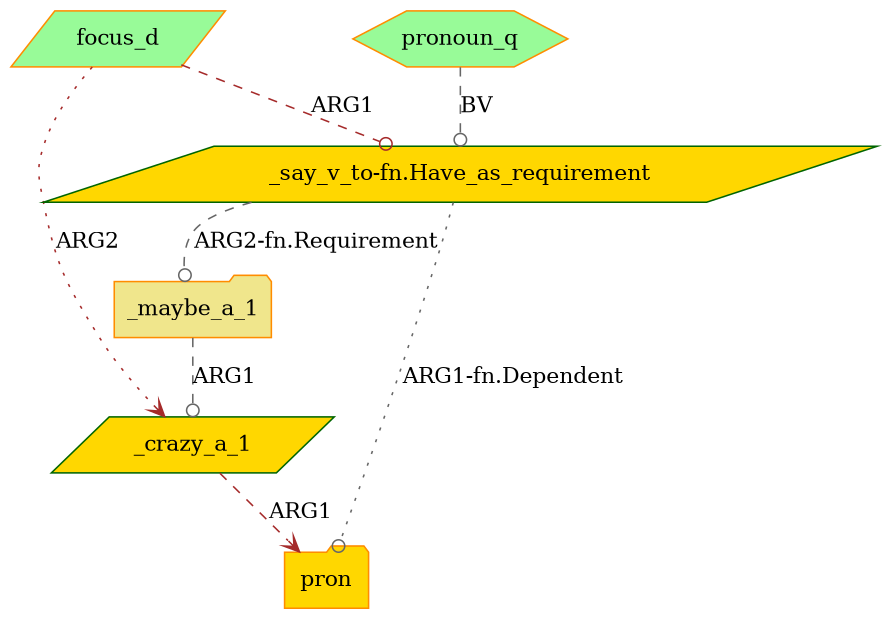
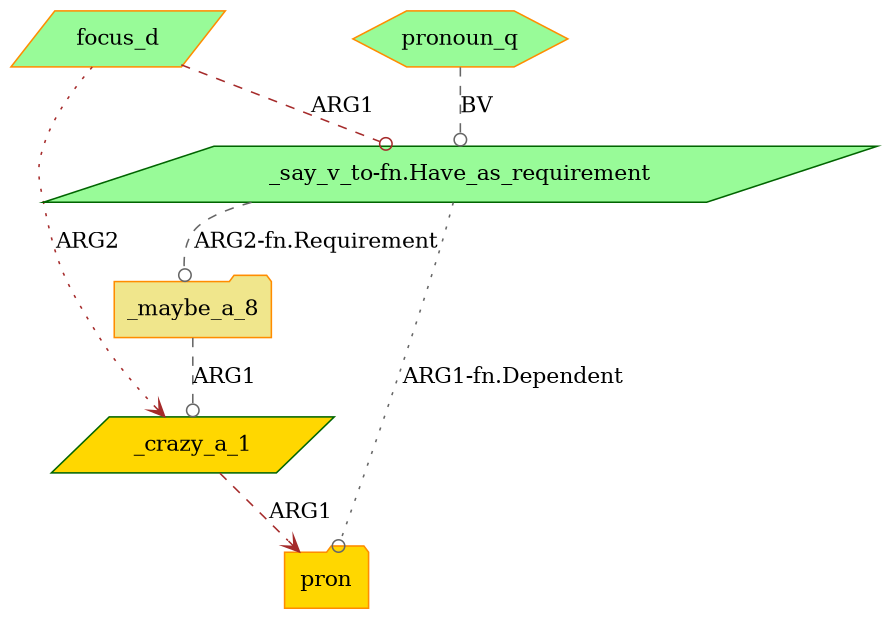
node "_say_v_to-fn.Have_as_requirement": fillcolor gold -> palegreen
node "_maybe_a_1": label "_maybe_a_1" -> "_maybe_a_8"
